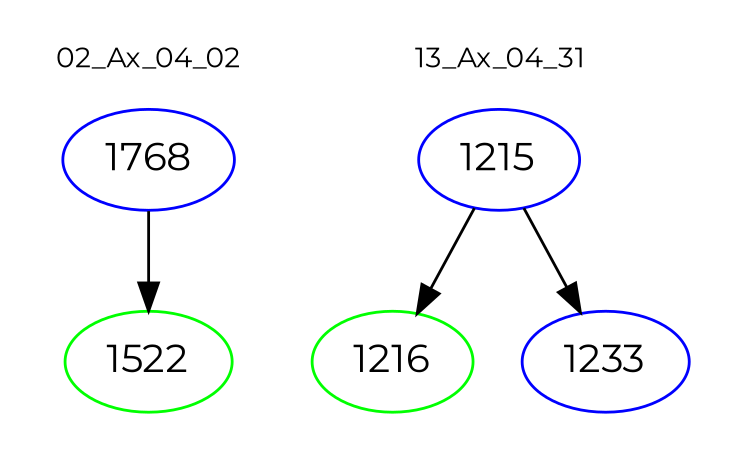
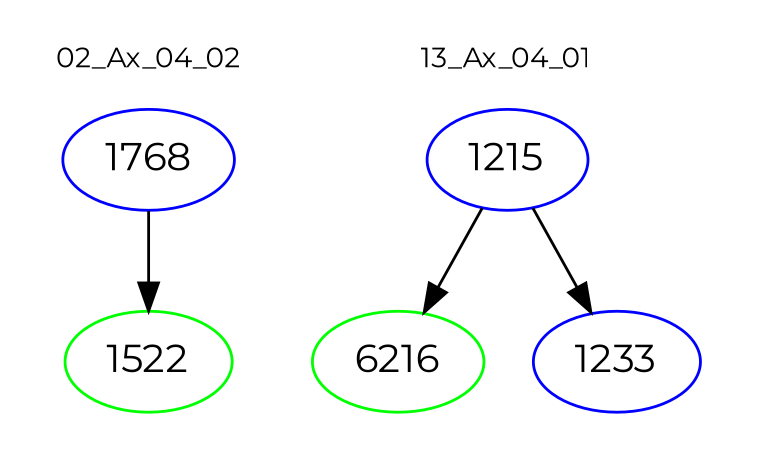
cluster "13_Ax_04_31": label "13_Ax_04_31" -> "13_Ax_04_01"
node "1216": label "1216" -> "6216"
